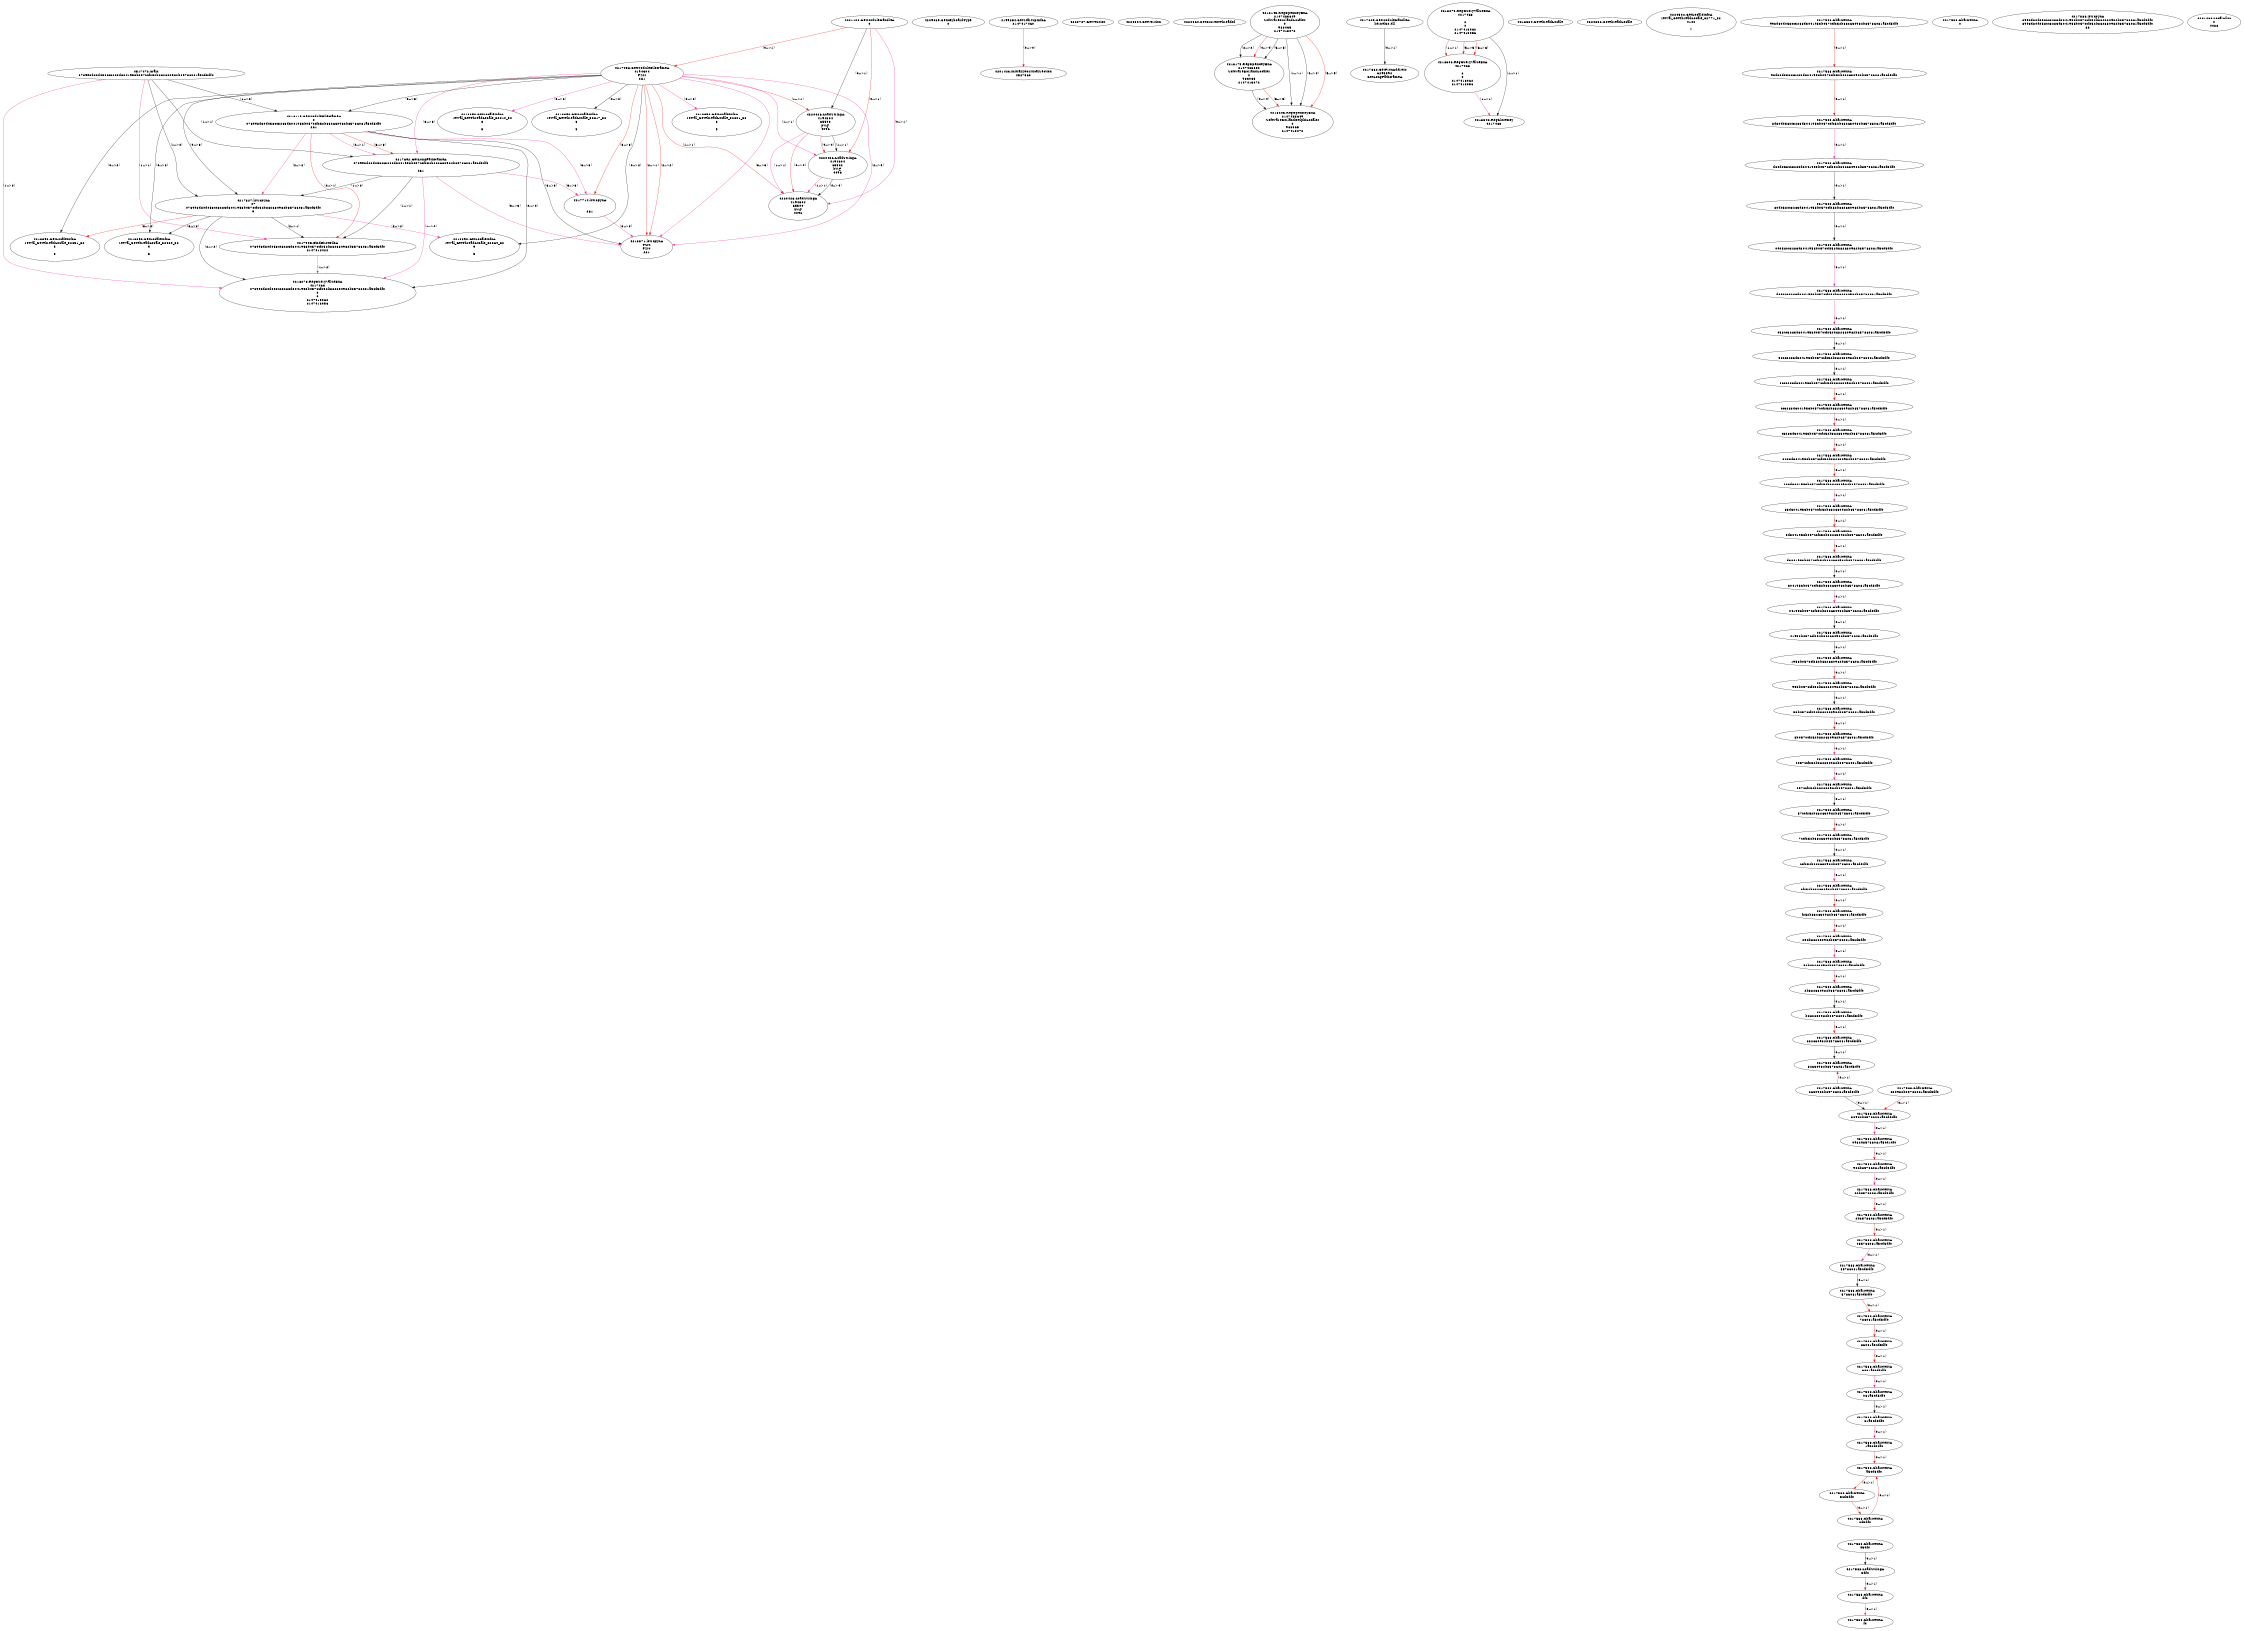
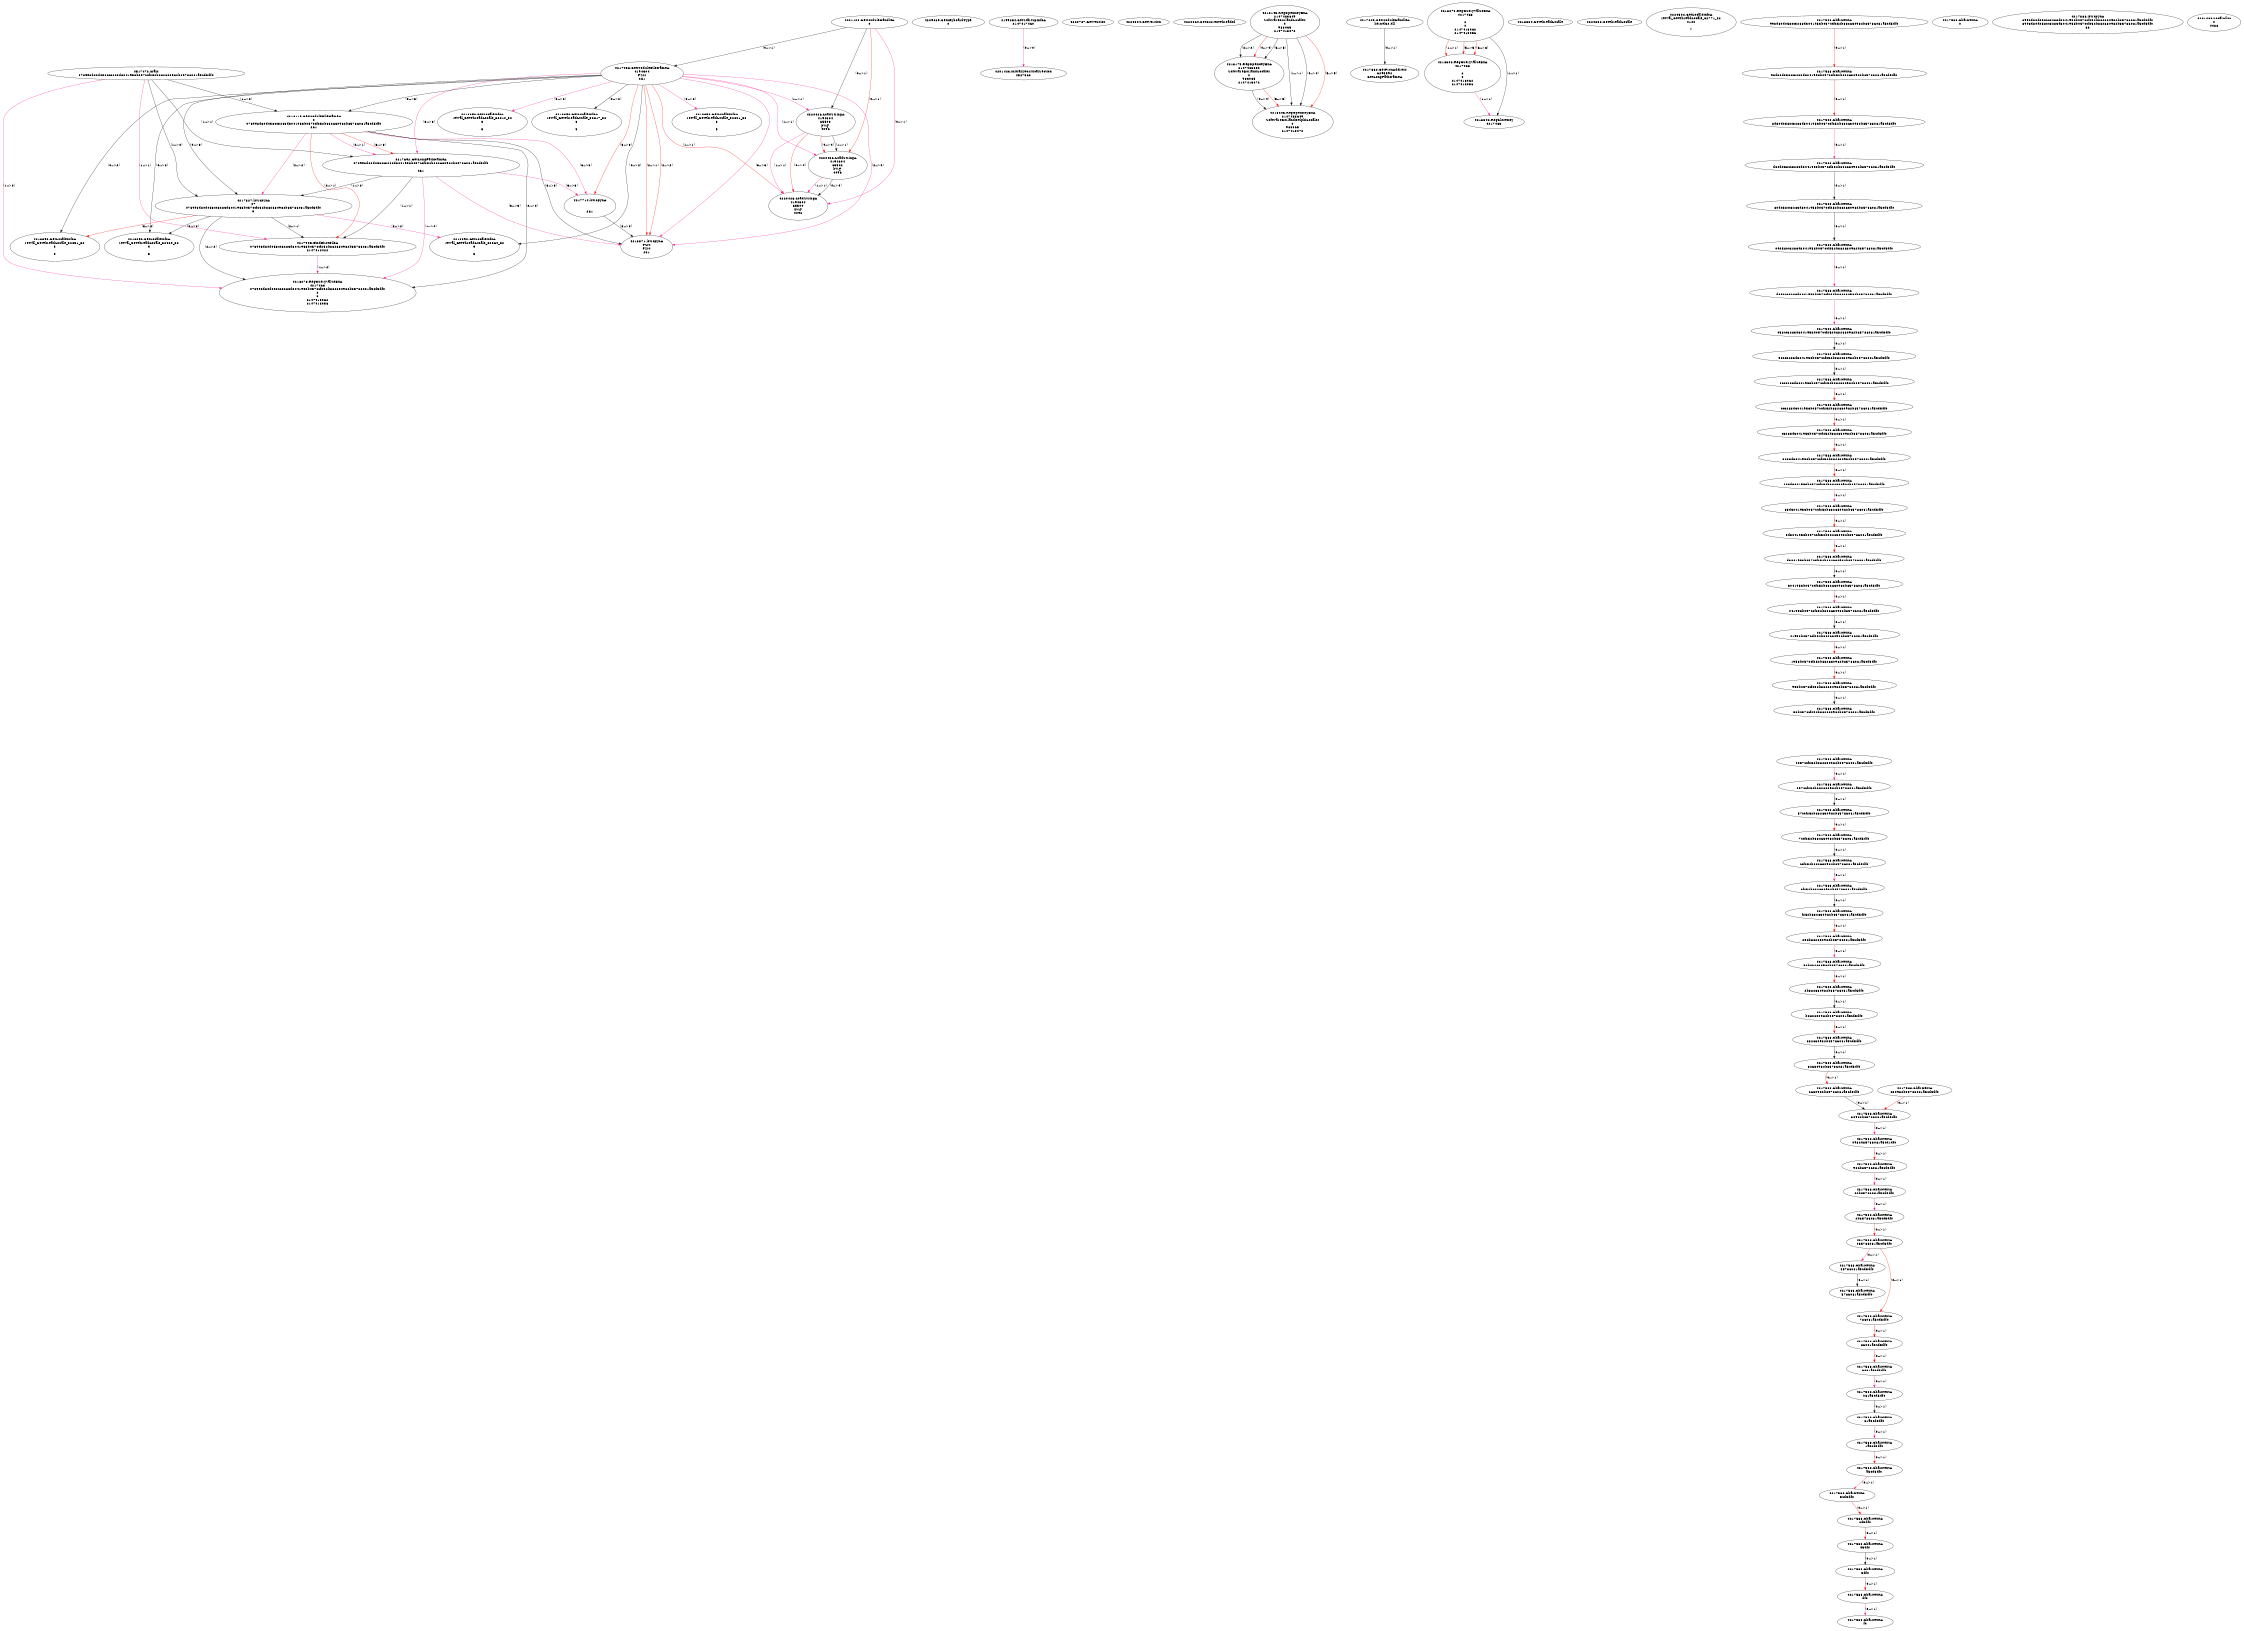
edge "4221108.GetModuleHandleA 0" -> "4217458.GetModuleFileNameA 4194304 PZM 261": color red -> black
edge "4199254.GetStartupInfoA 2147417460" -> "4201423.InitializeCriticalSection 4527560": color red -> deeppink
edge "4217458.GetModuleFileNameA 4194304 PZM 261" -> "4220426.LoadStringA 4194304 65503 pw@ 4096": color red -> deeppink
edge "4217714.lstrcpynA 261" -> "4218371.lstrcpynA PZM PZM 261": color deeppink -> black
edge "4217588.CharNextA 41953b057ccf252b882630982b85786081a5cd5df0" -> "4217588.CharNextA 1953b057ccf252b882630982b85786081a5cd5df0": color black -> red
node "4217588.CharNextA 3b057ccf252b882630982b85786081a5cd5df0": removed
edge "4217588.CharNextA cf252b882630982b85786081a5cd5df0" -> "4217588.CharNextA f252b882630982b85786081a5cd5df0": color red -> black
edge "4217588.CharNextA 2630982b85786081a5cd5df0" -> "4217588.CharNextA 82630982b85786081a5cd5df0": reversed
edge "4217588.CharNextA 82b85786081a5cd5df0" -> "4217588.CharNextA 2b85786081a5cd5df0": color red -> deeppink
edge "4217588.CharNextA 5786081a5cd5df0" -> "4217588.CharNextA 786081a5cd5df0": now "4217588.CharNextA b85786081a5cd5df0" -> "4217588.CharNextA 786081a5cd5df0"
edge "4217588.CharNextA a5cd5df0" -> "4217588.CharNextA 5cd5df0": color red -> deeppink
edge "4217588.CharNextA cd5df0" -> "4217588.CharNextA a5cd5df0": now "4217588.CharNextA cd5df0" -> "4217588.CharNextA d5df0"
node "4217588.LoadStringA 5df0": label "4217588.LoadStringA 5df0" -> "4217588.CharNextA 5df0"
